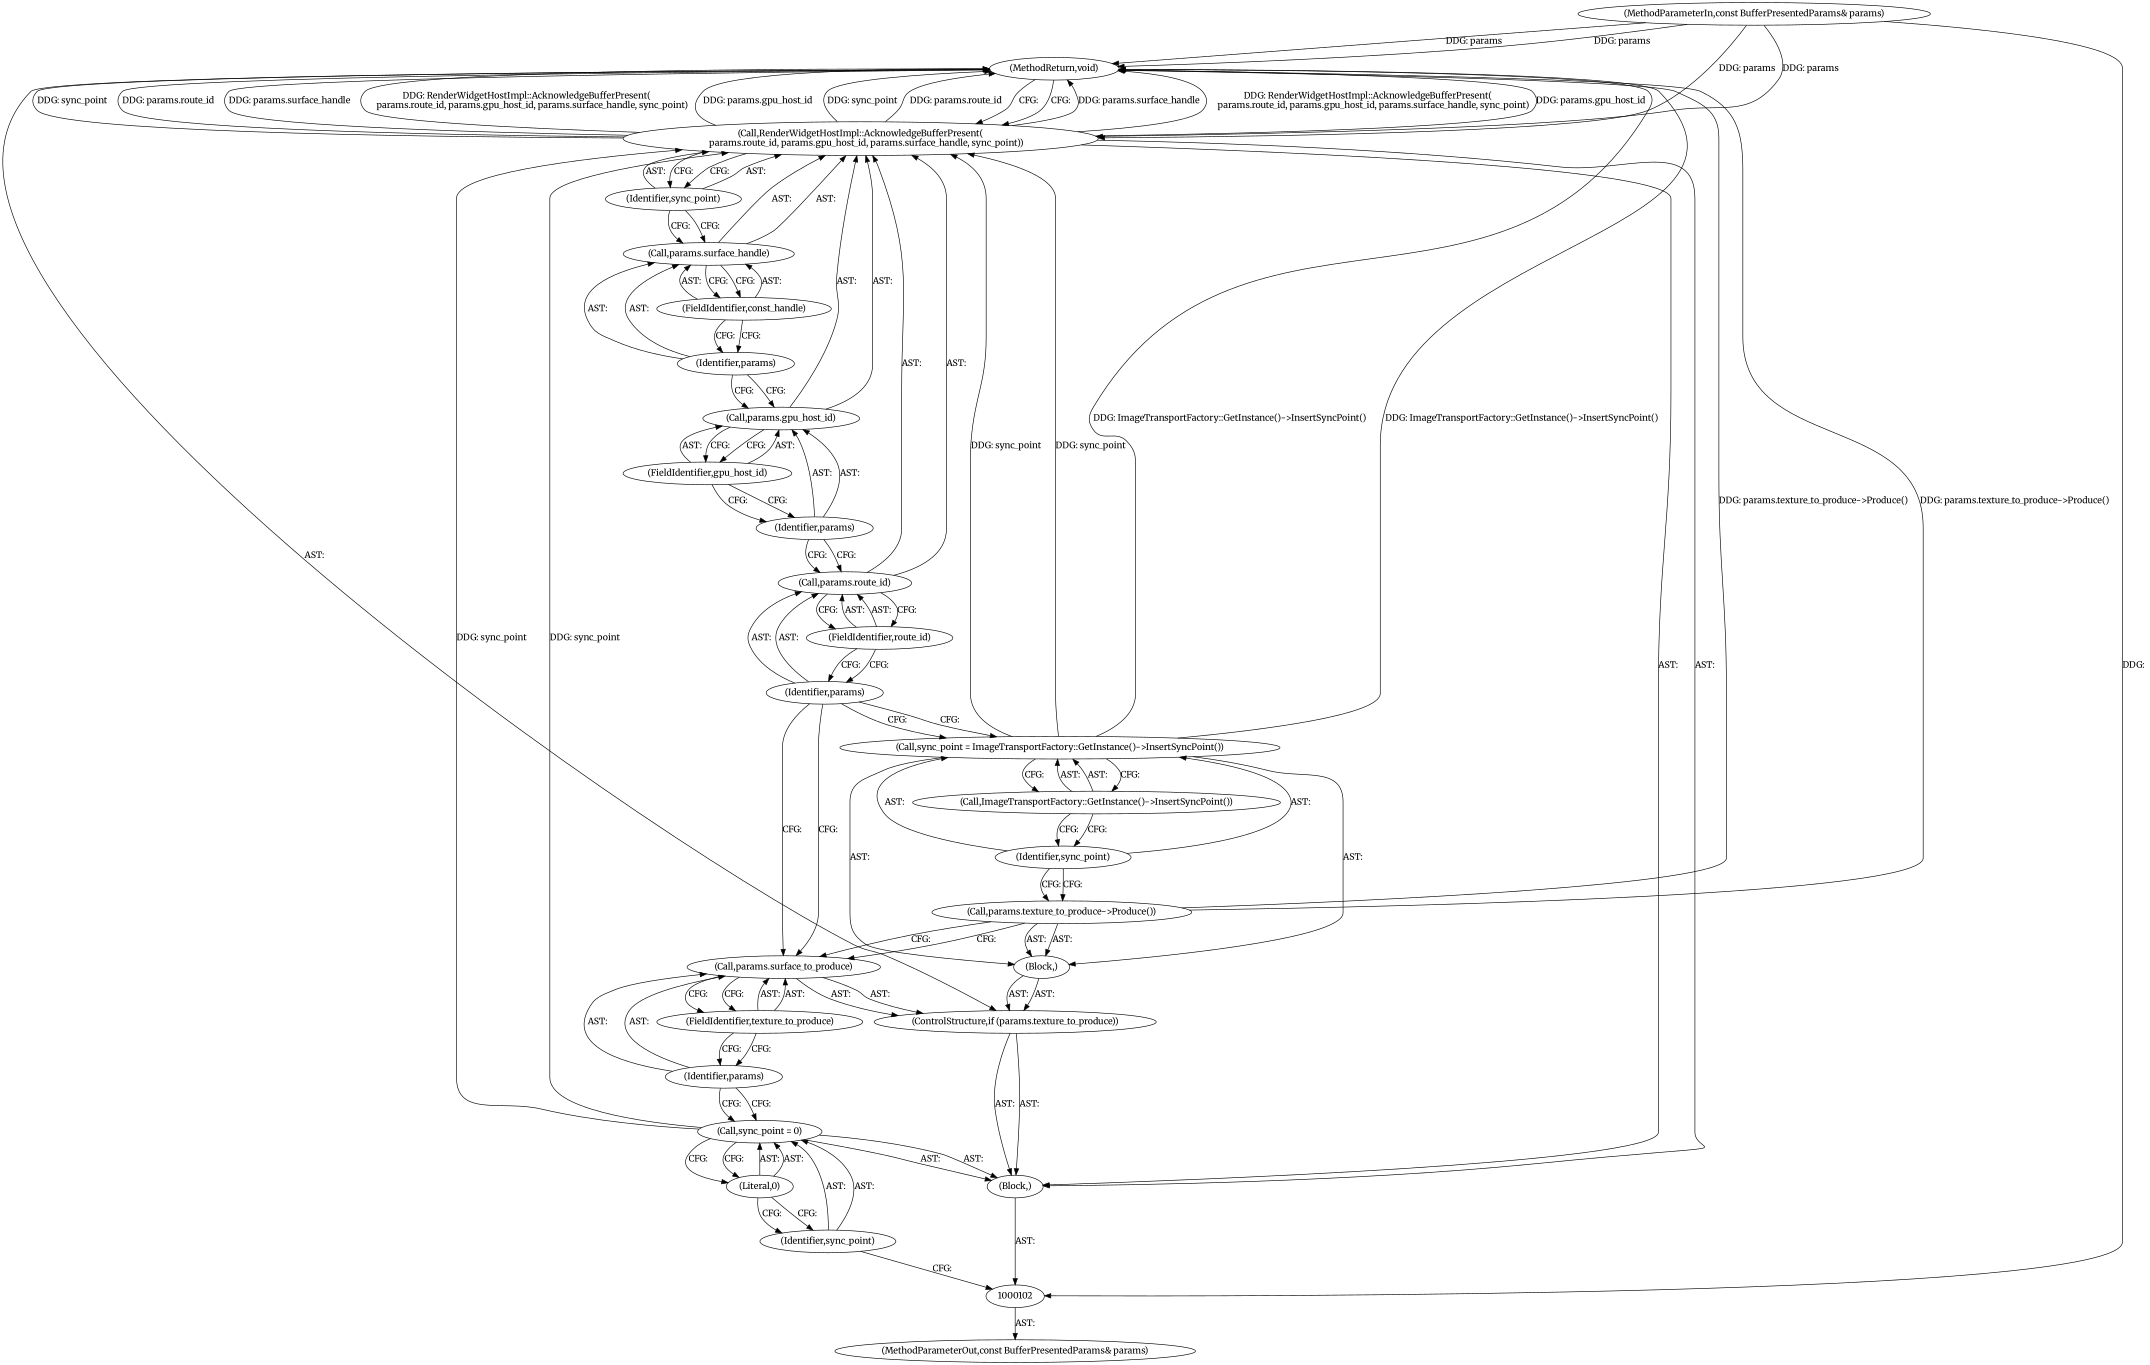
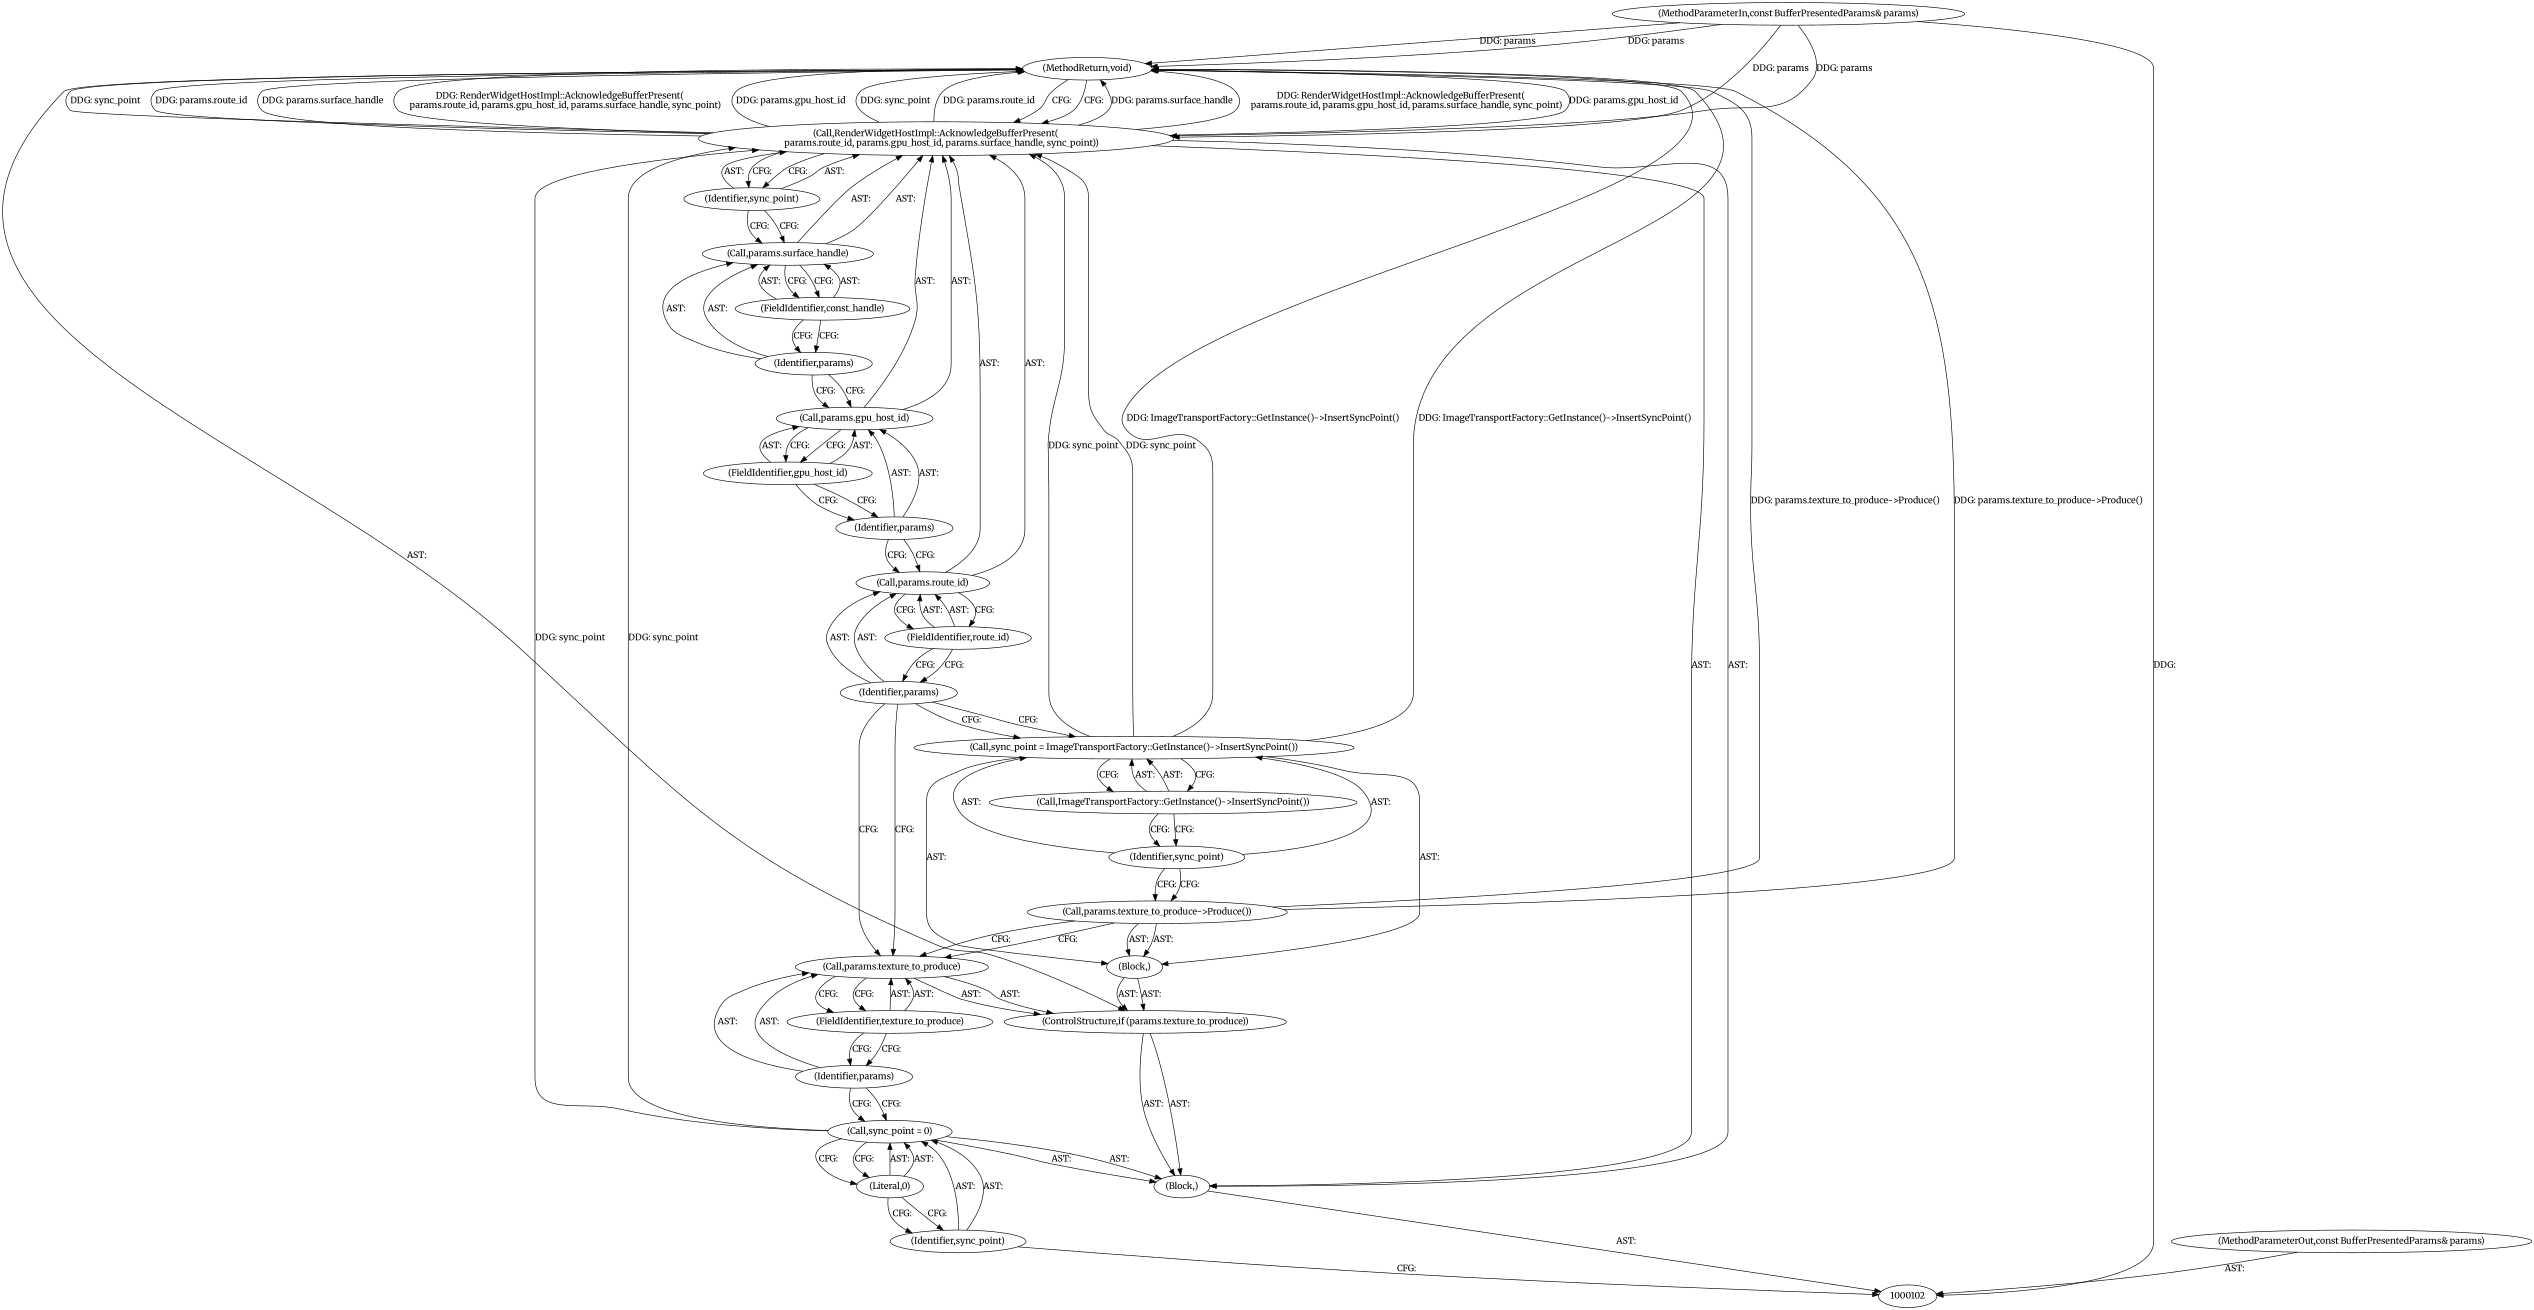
node "(Call,params.surface_to_produce)": label "(Call,params.surface_to_produce)" -> "(Call,params.texture_to_produce)"
edge "1000102" -> "(MethodParameterOut,const BufferPresentedParams& params)": reversed
